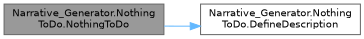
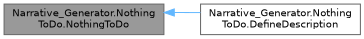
edge "Narrative_Generator.Nothing ToDo.NothingToDo" -> "Narrative_Generator.Nothing ToDo.DefineDescription": reversed
